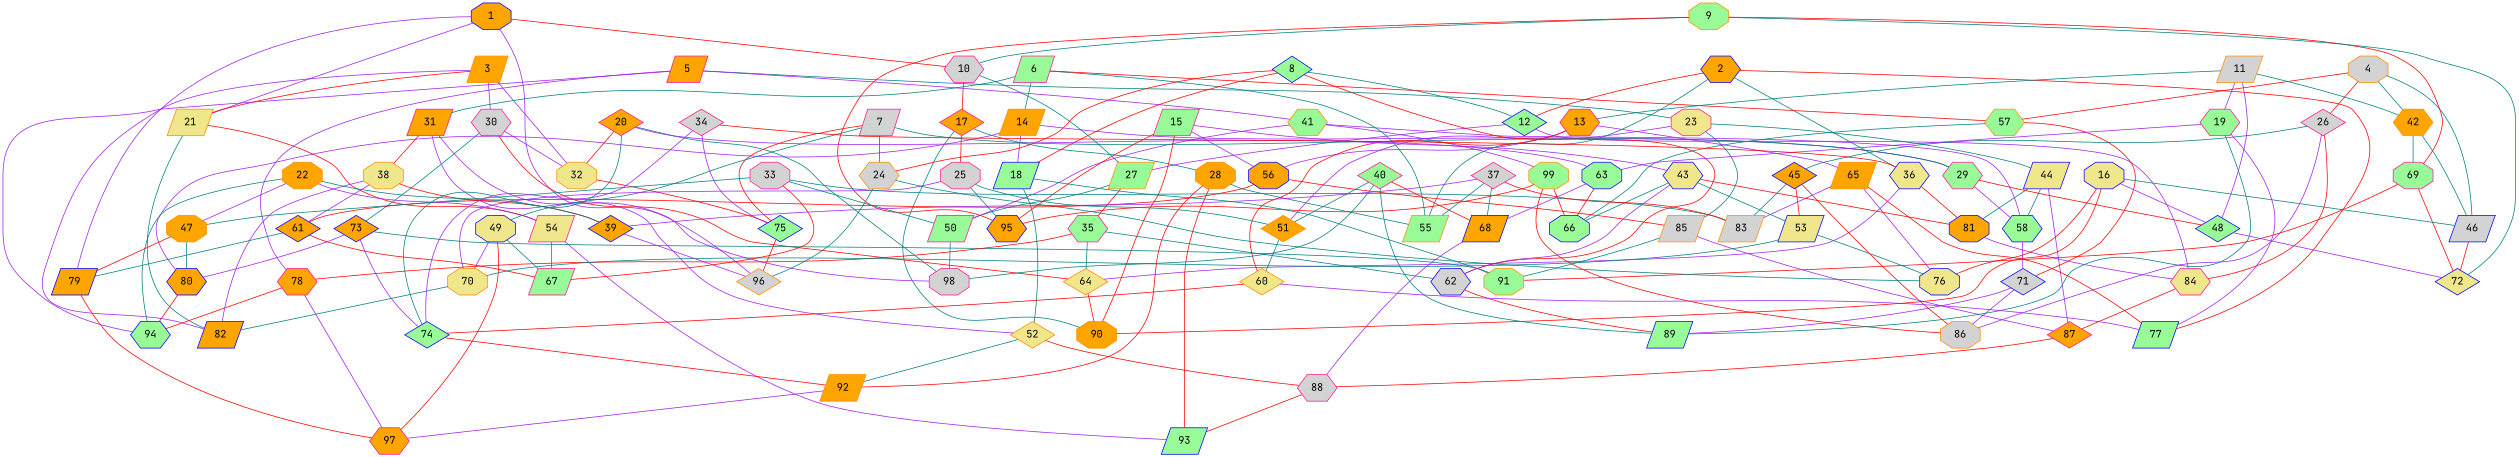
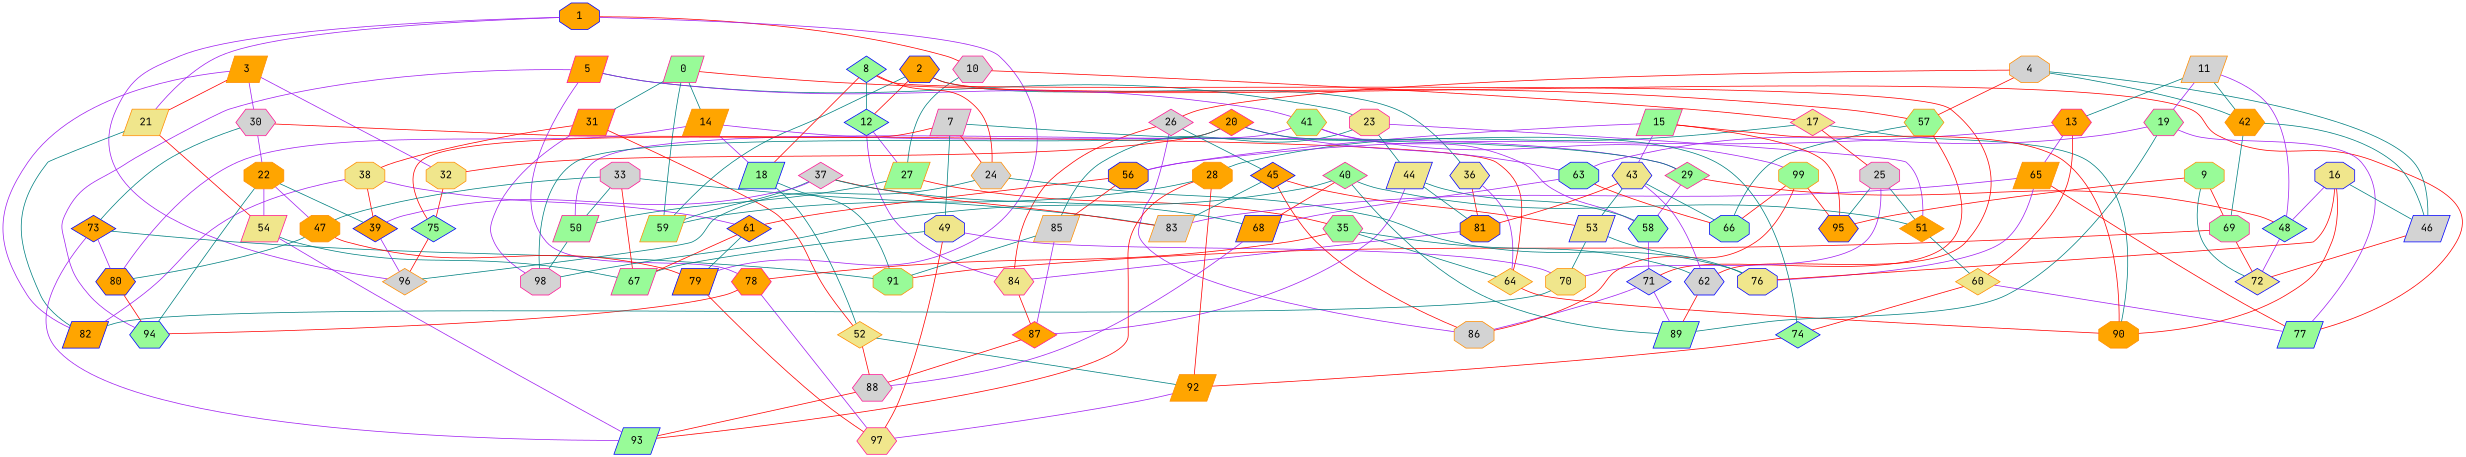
edge "9" -- "10": removed
node "6": label "6" -> "0"
node "34": removed
node "17": fillcolor orange -> khaki
edge "30" -- "32": now "30" -- "22"
node "29": shape hexagon -> diamond
node "55": label "55" -> "59"
edge "31" -- "52": color purple -> red
edge "73" -- "74": now "73" -- "93"
node "97": fillcolor orange -> khaki
